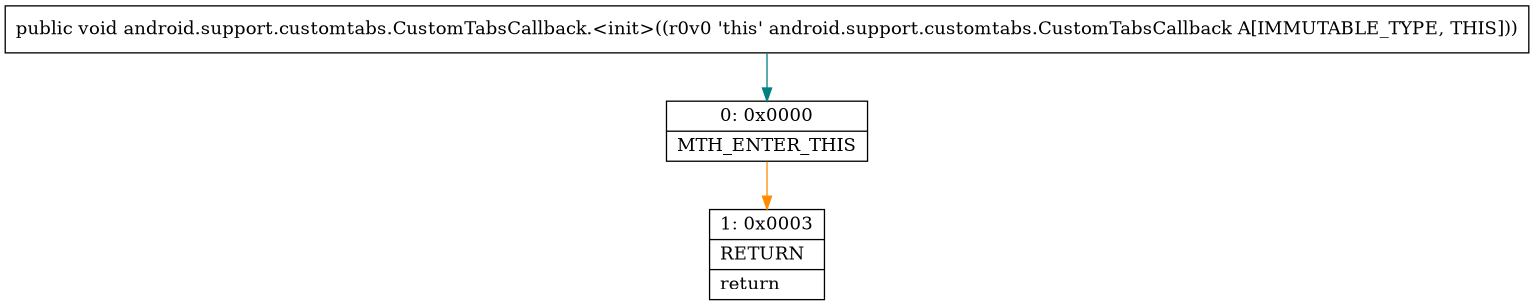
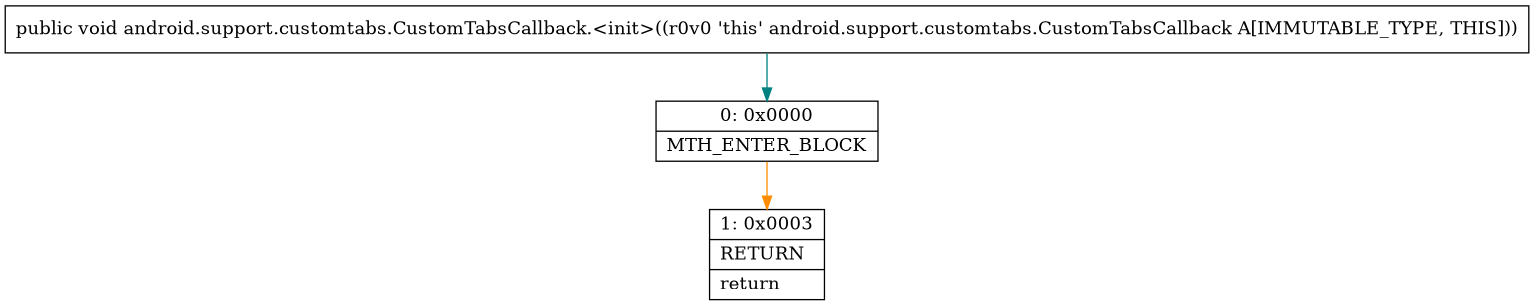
node "0: 0x0000": text "MTH_ENTER_THIS" -> "MTH_ENTER_BLOCK"
